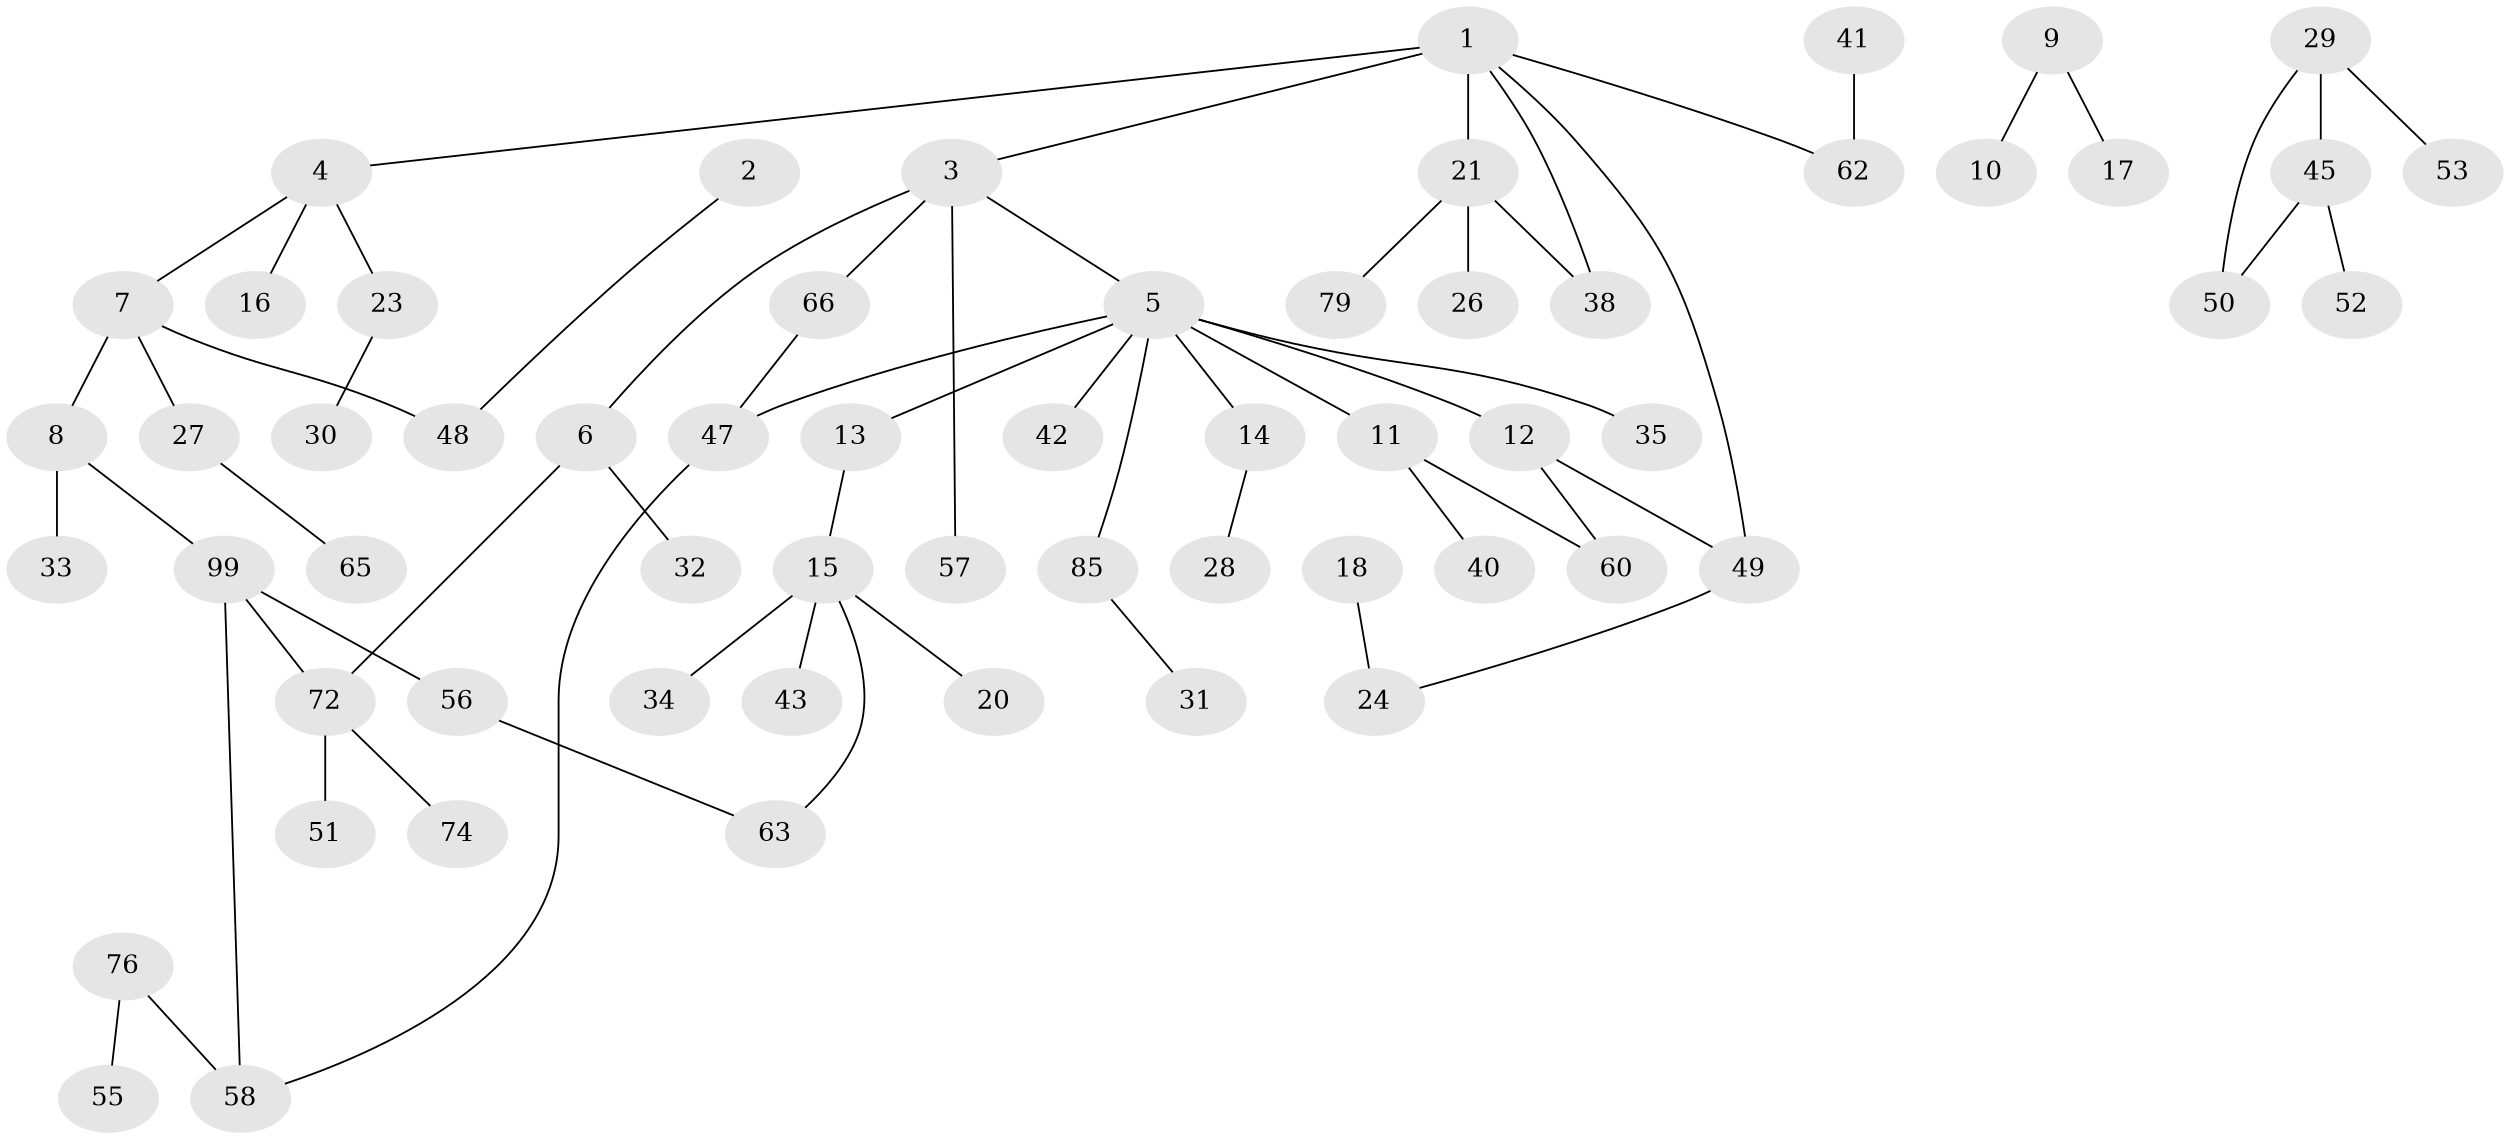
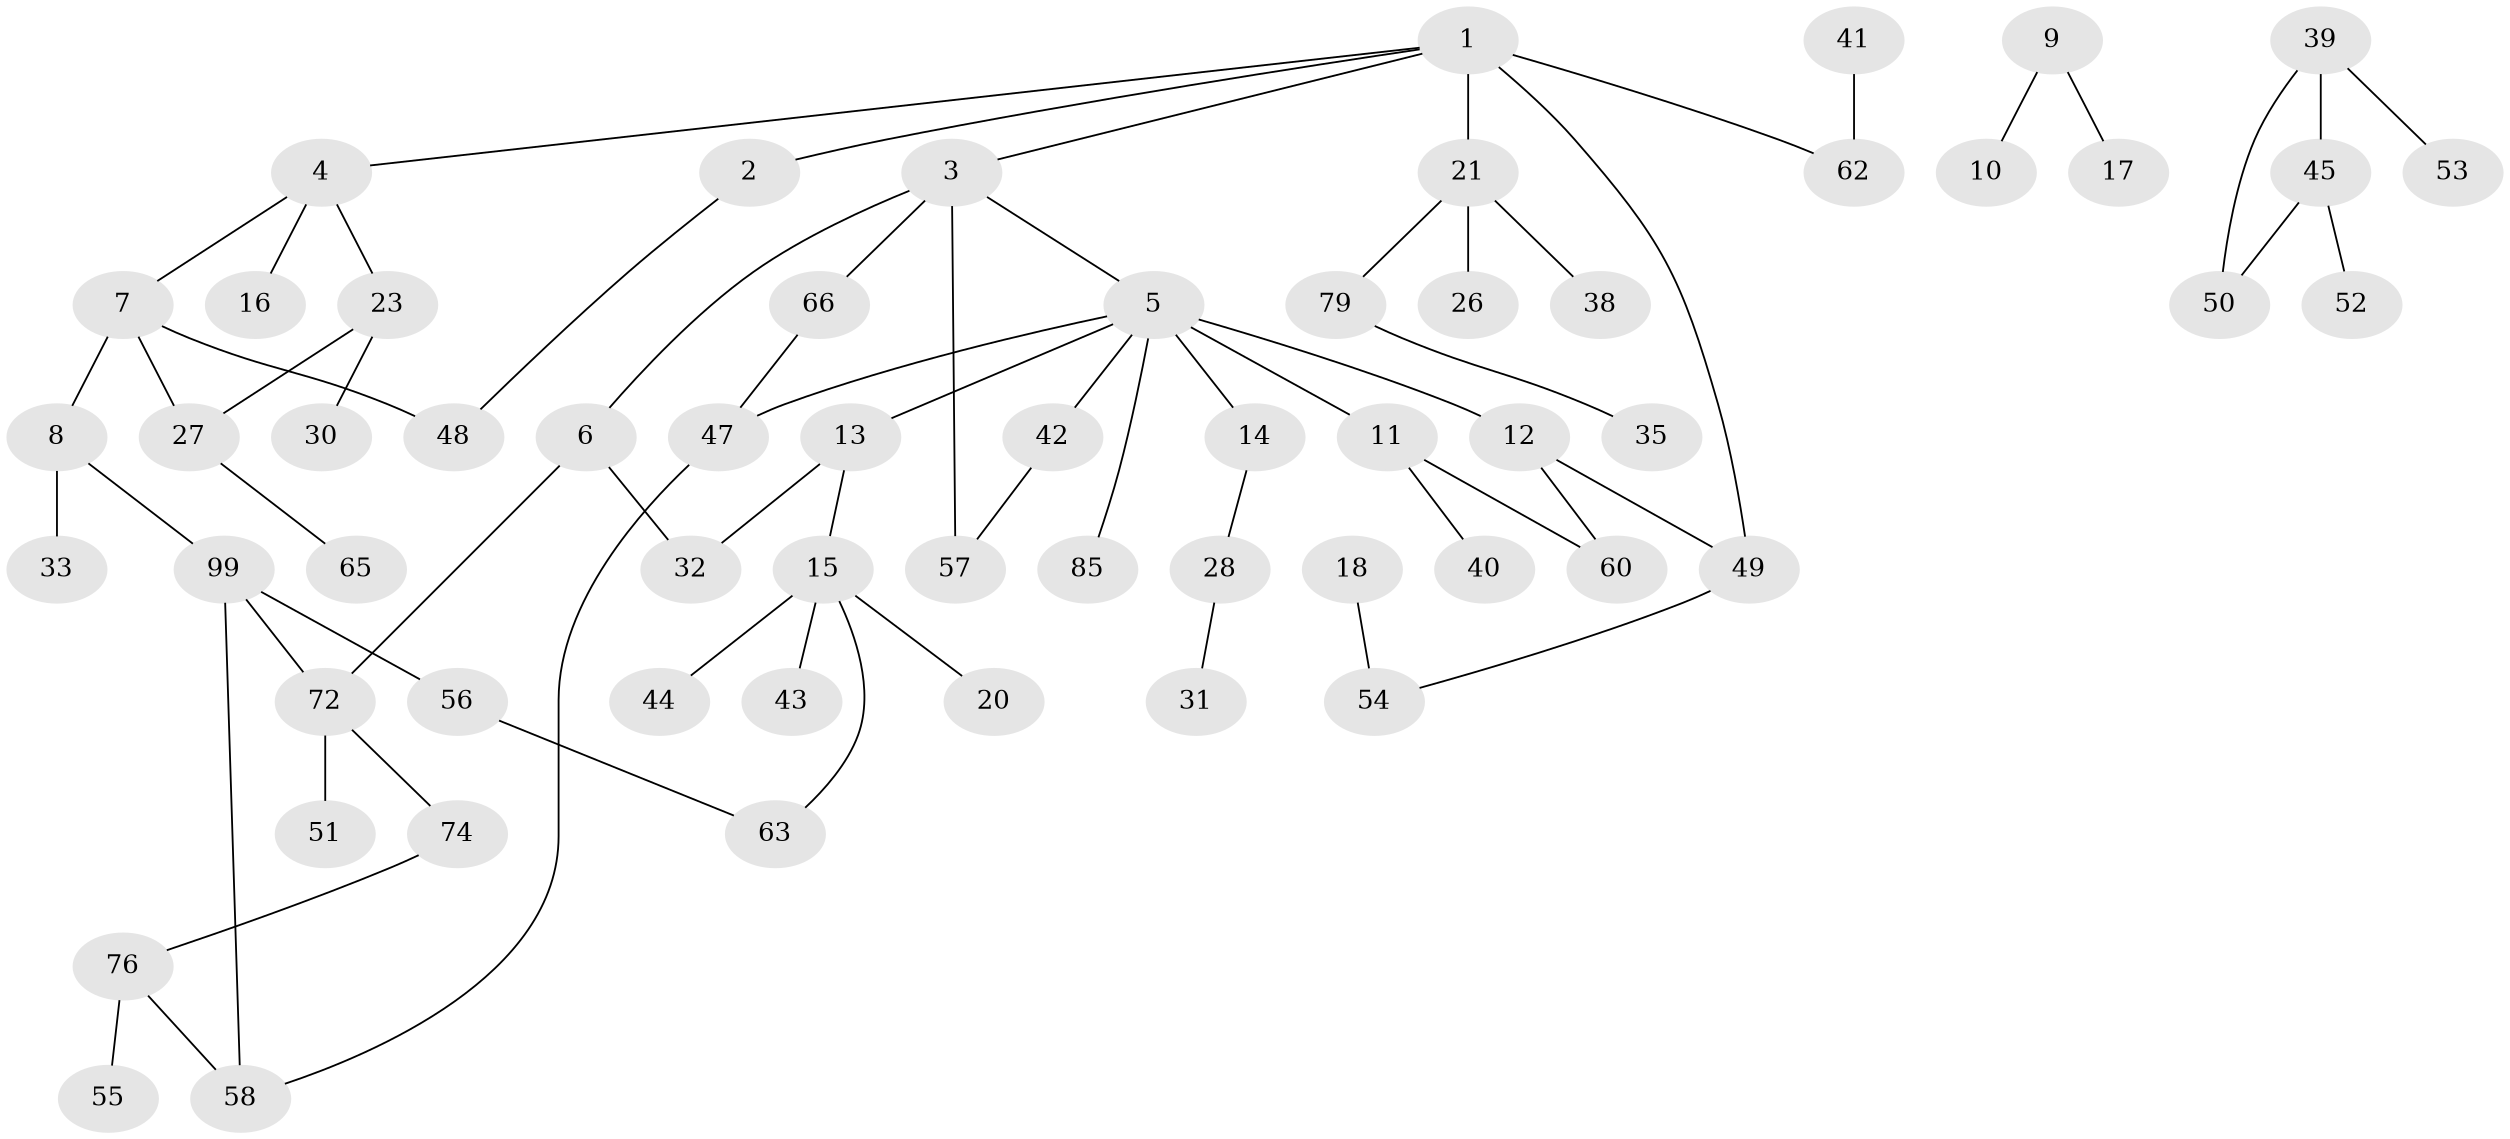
node "29": label "29" -> "39"
edge "1" -- "38": now "1" -- "2"
edge "23" -- "27": added
edge "5" -- "35": now "79" -- "35"
edge "13" -- "32": added
edge "42" -- "57": added
edge "85" -- "31": now "28" -- "31"
node "34": label "34" -> "44"
node "24": label "24" -> "54"
edge "74" -- "76": added
